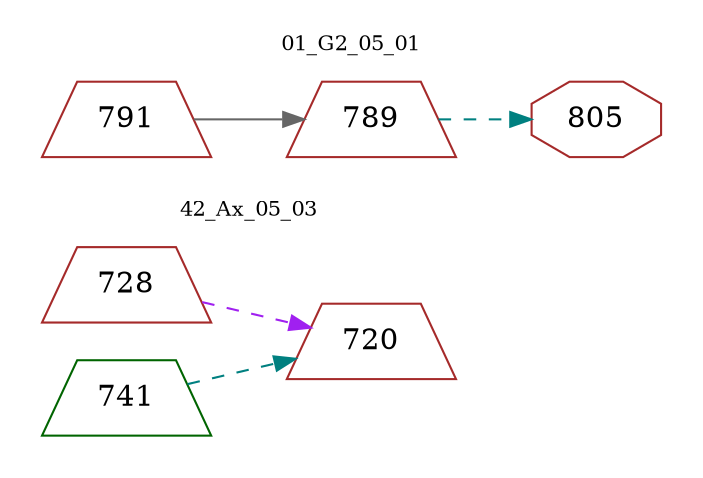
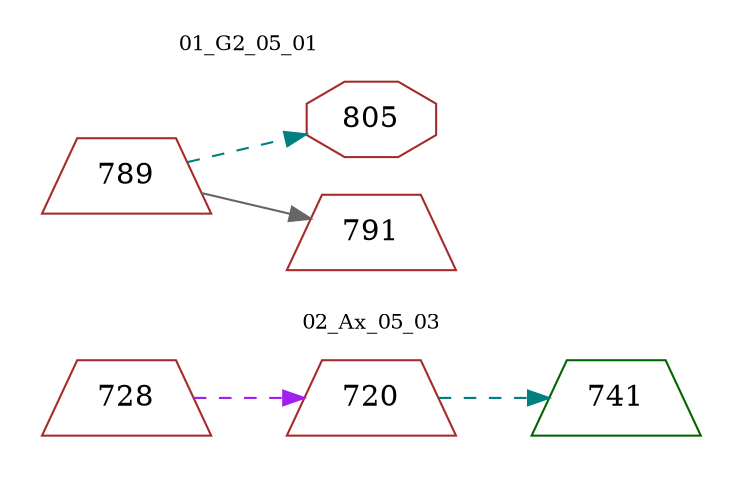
edge "791" -> "789": reversed
cluster "42_Ax_05_03": label "42_Ax_05_03" -> "02_Ax_05_03"
edge "741" -> "720": reversed
